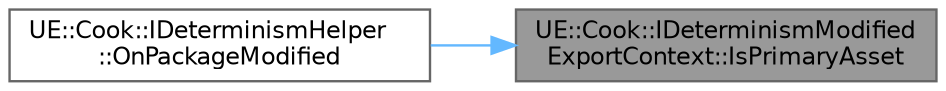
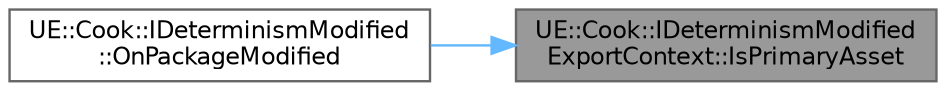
node "UE::Cook::IDeterminismHelper ::OnPackageModified": label "UE::Cook::IDeterminismHelper ::OnPackageModified" -> "UE::Cook::IDeterminismModified ::OnPackageModified"
